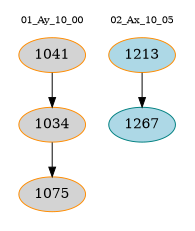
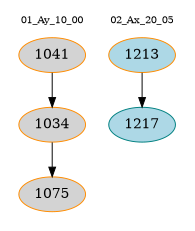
cluster "02_Ax_10_05": label "02_Ax_10_05" -> "02_Ax_20_05"
node "1267": label "1267" -> "1217"
